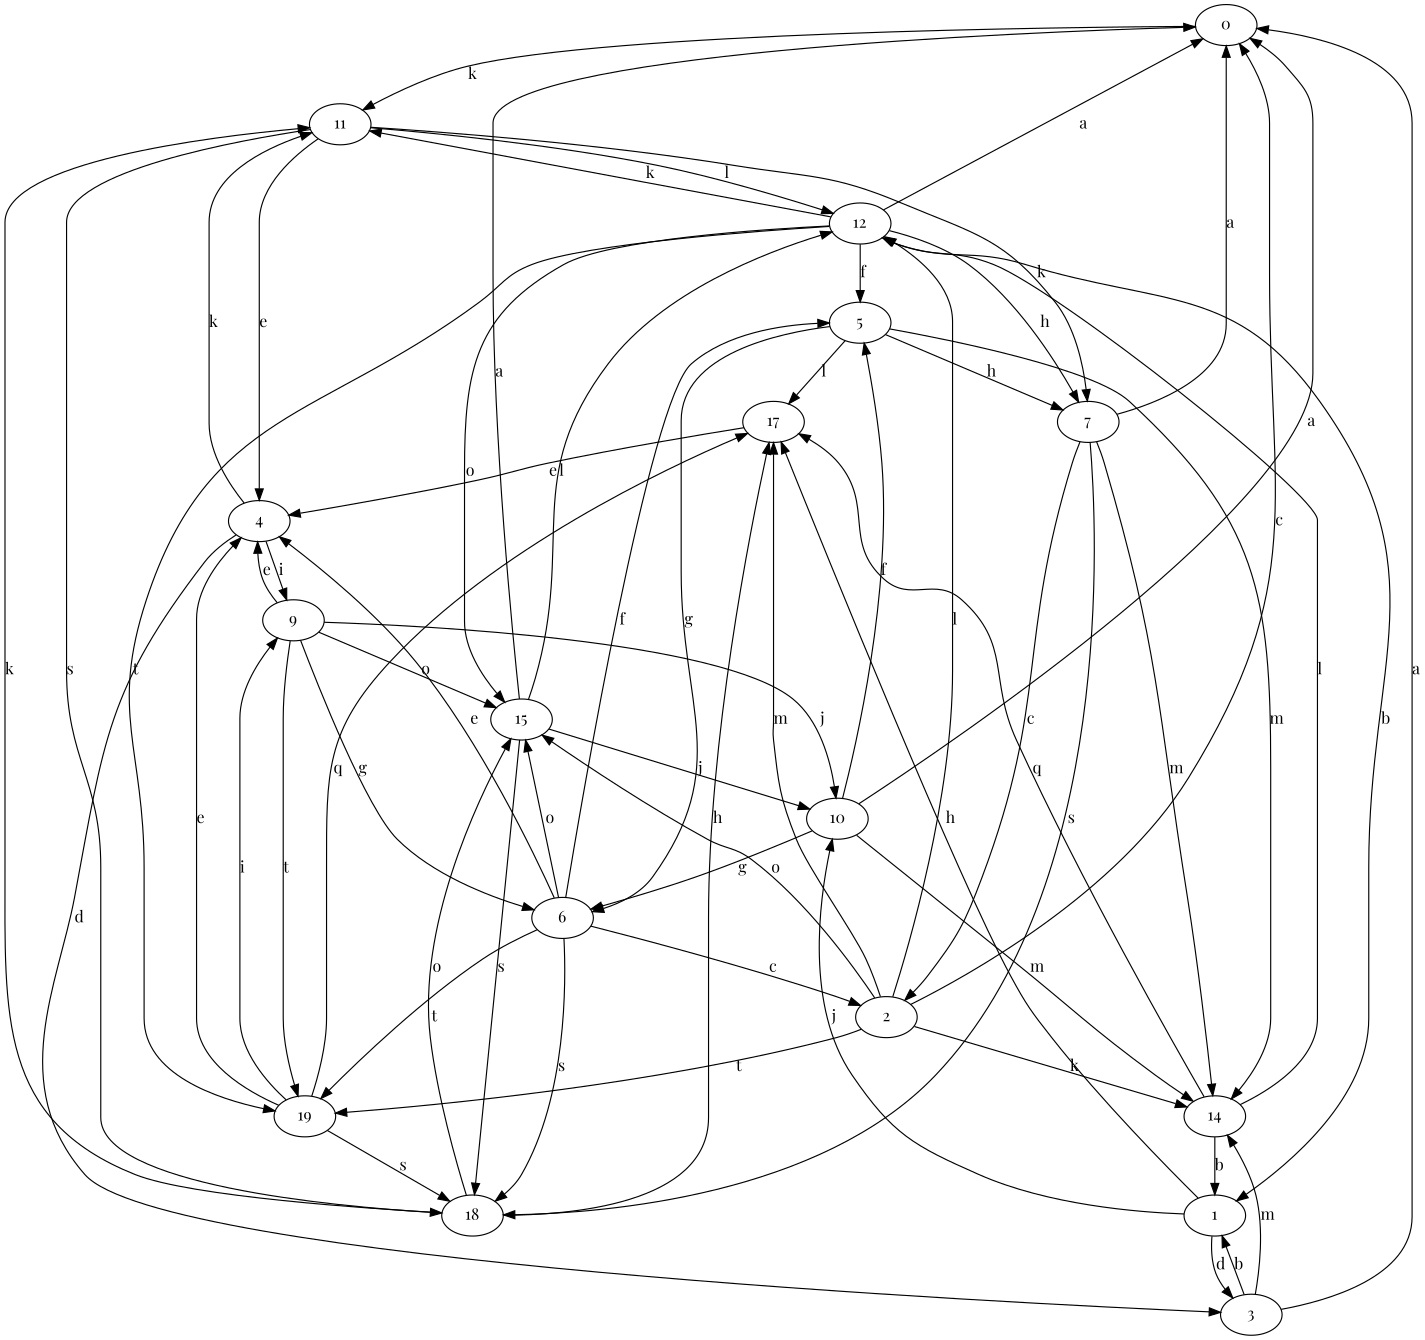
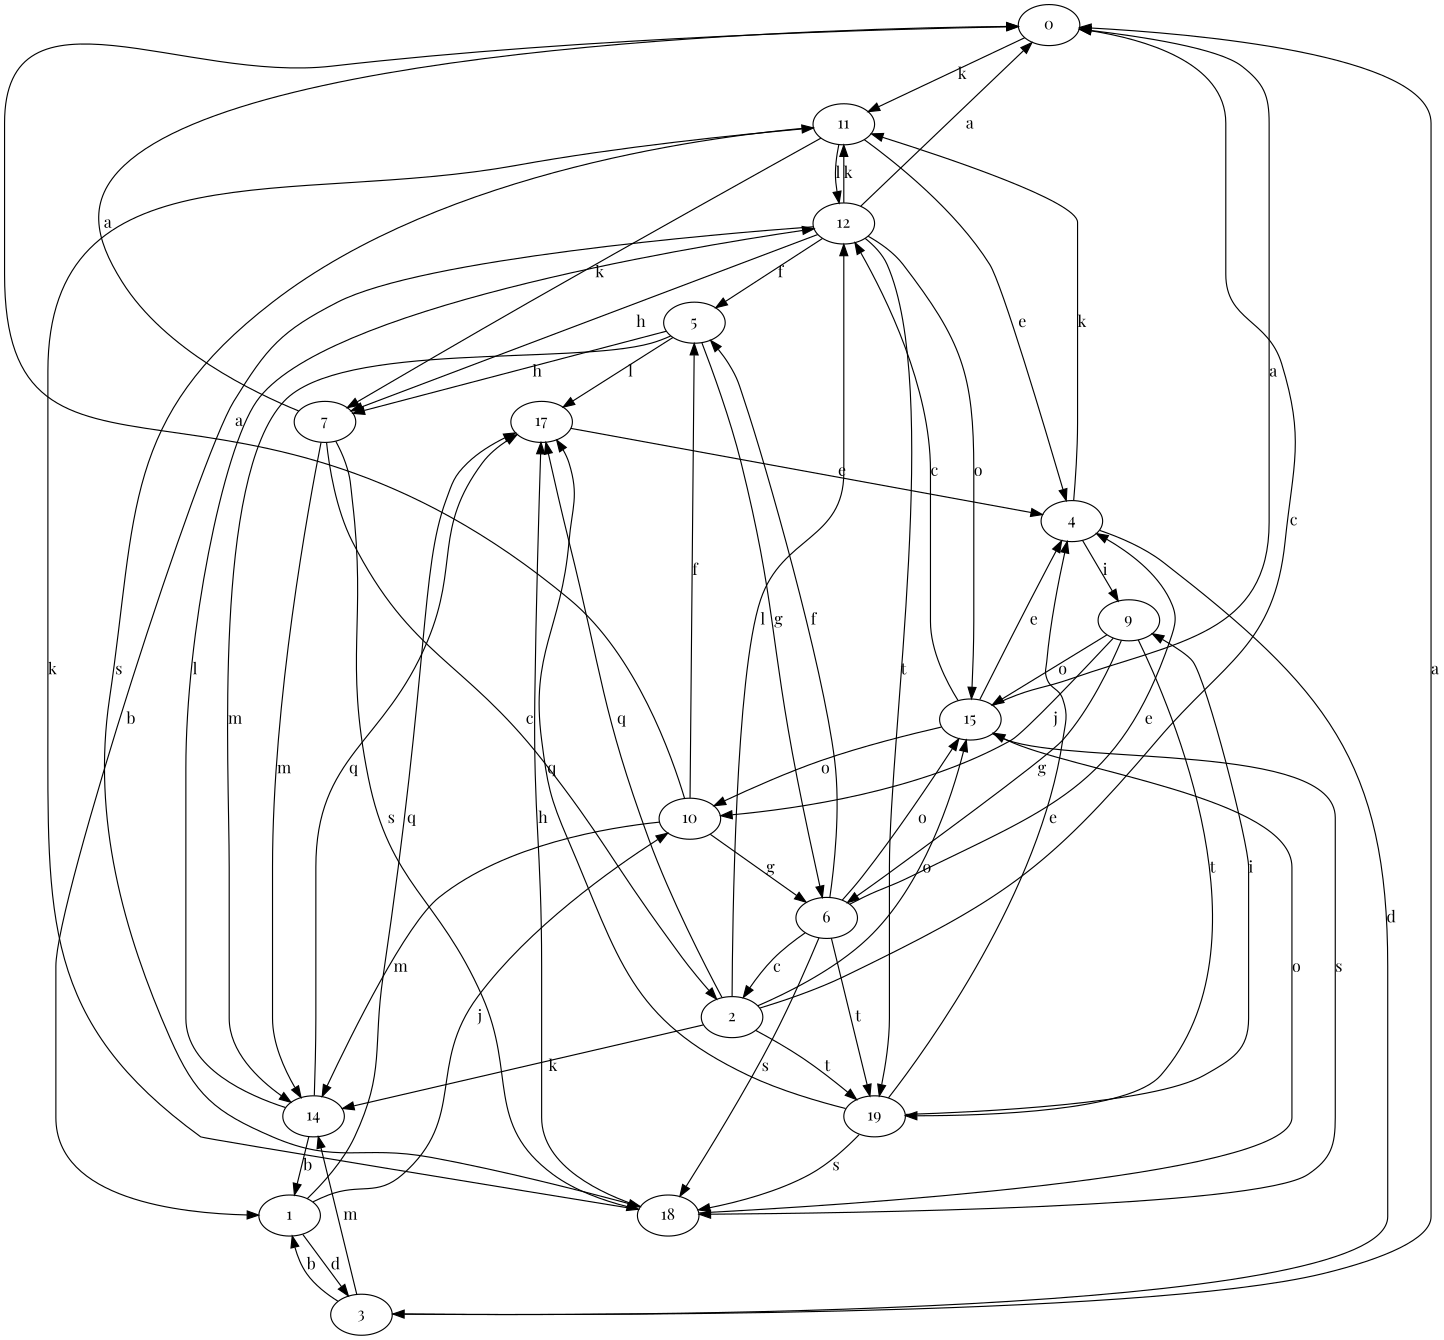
edge "15" -> "12": label "l" -> "c"
edge "9" -> "4": now "15" -> "4"
edge "2" -> "17": label "m" -> "q"
edge "15" -> "10": label "j" -> "o"
edge "1" -> "17": label "h" -> "q"
